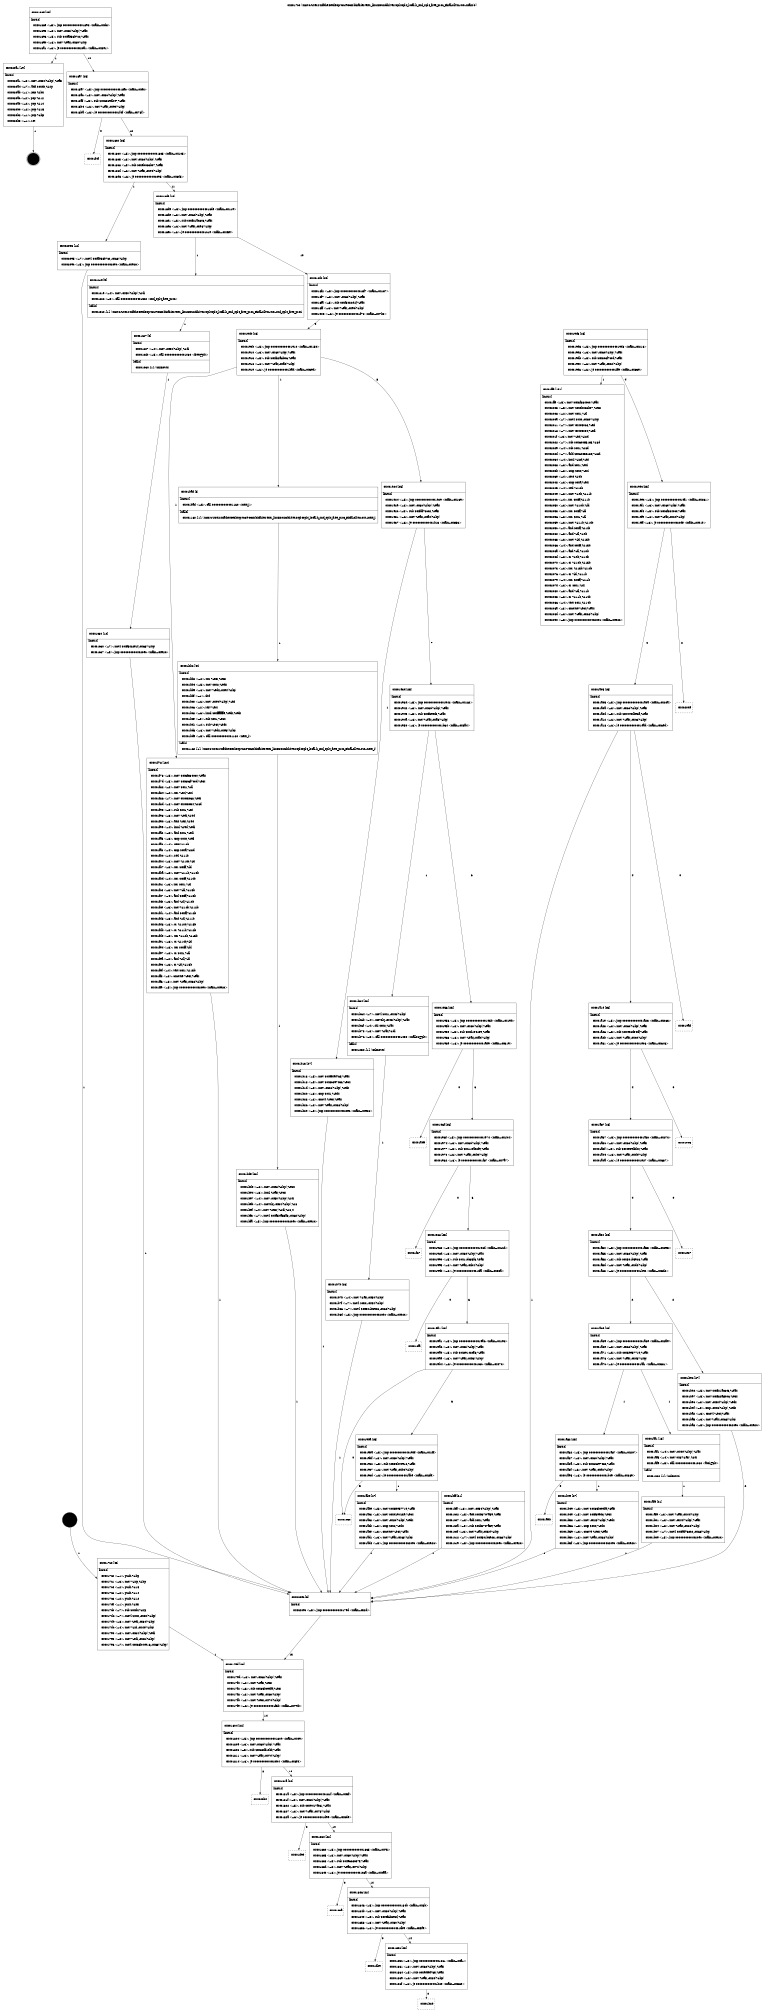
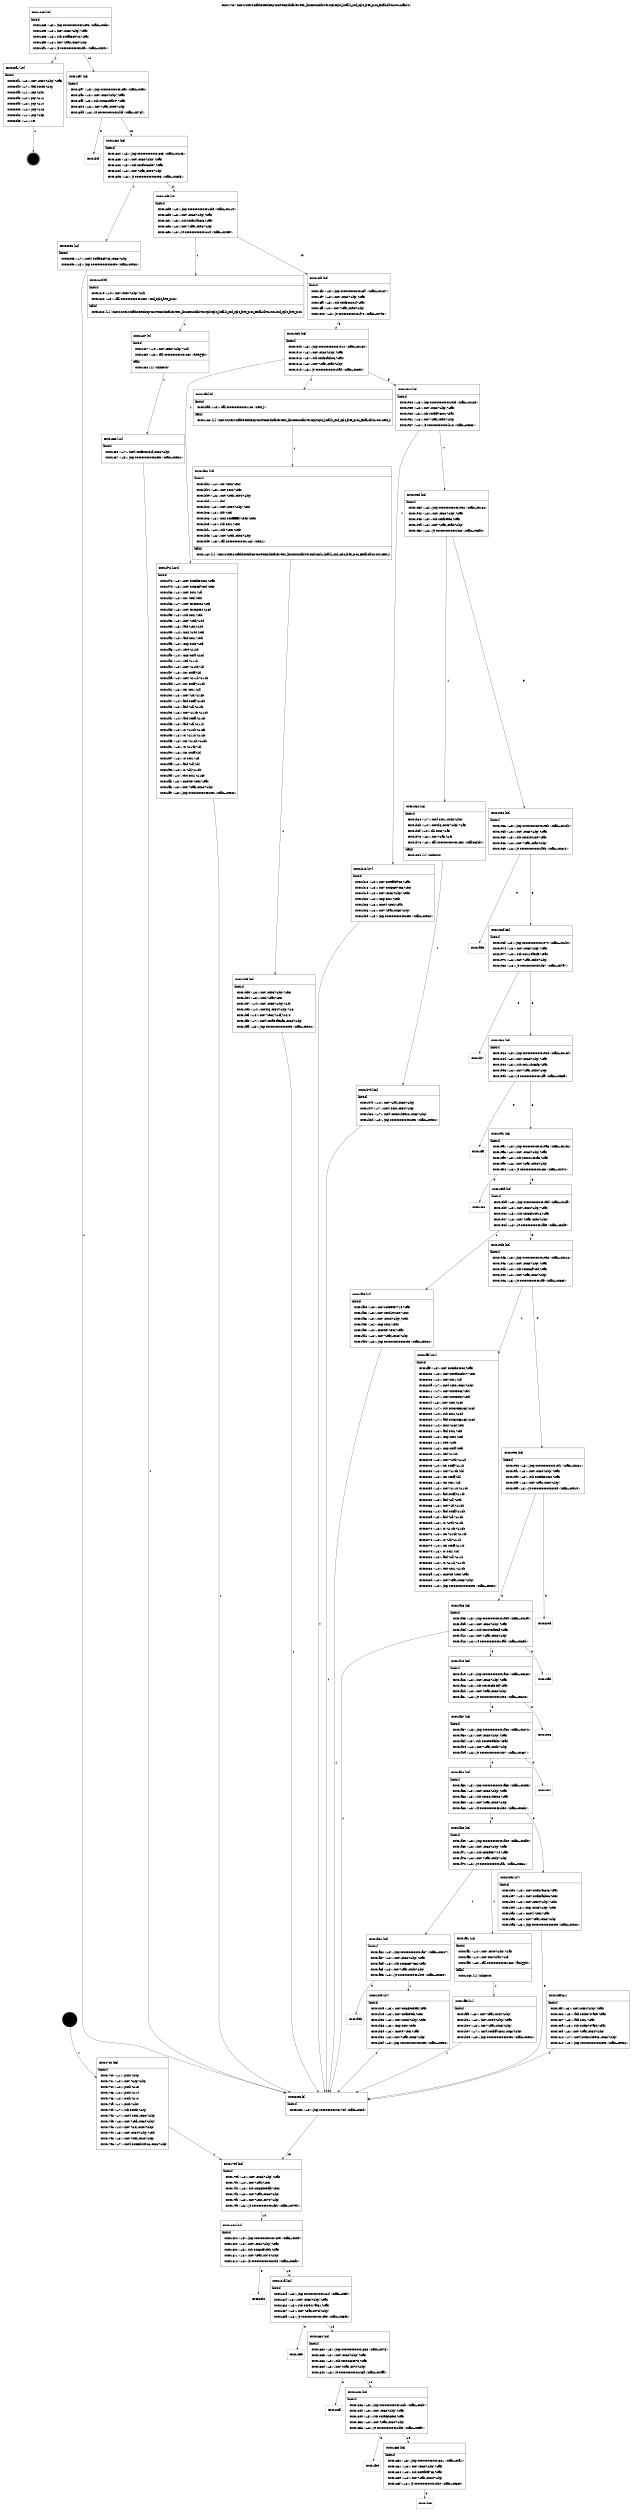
edge "0x4019ba [25]" -> "0x401c3c": now "0x4019ba [25]" -> "0x4019d3 [25]"
